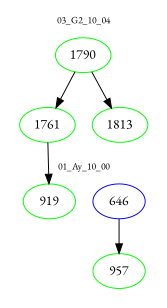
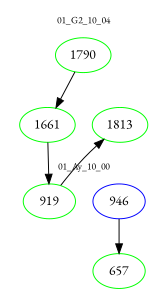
cluster "03_G2_10_04": label "03_G2_10_04" -> "01_G2_10_04"
edge "1790" -> "1813": now "919" -> "1813"
node "1761": label "1761" -> "1661"
node "646": label "646" -> "946"
node "957": label "957" -> "657"
